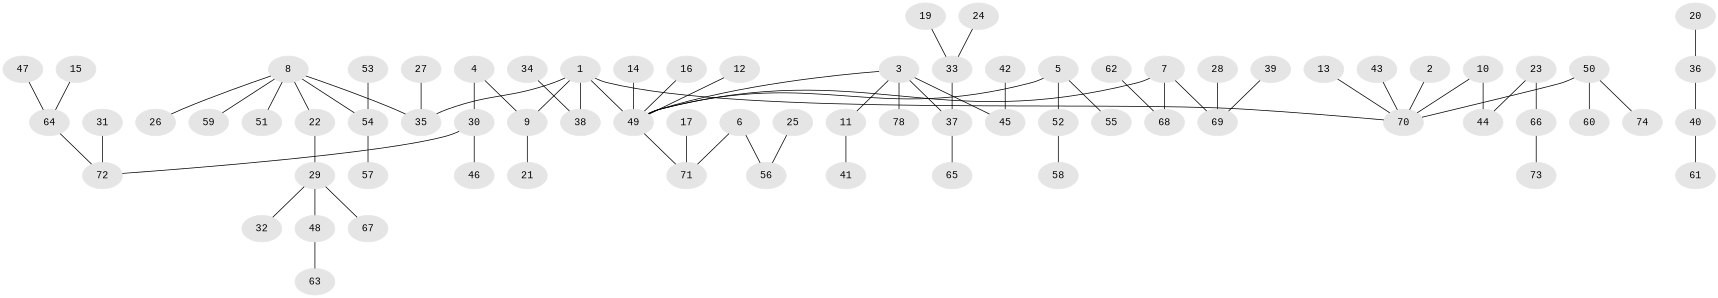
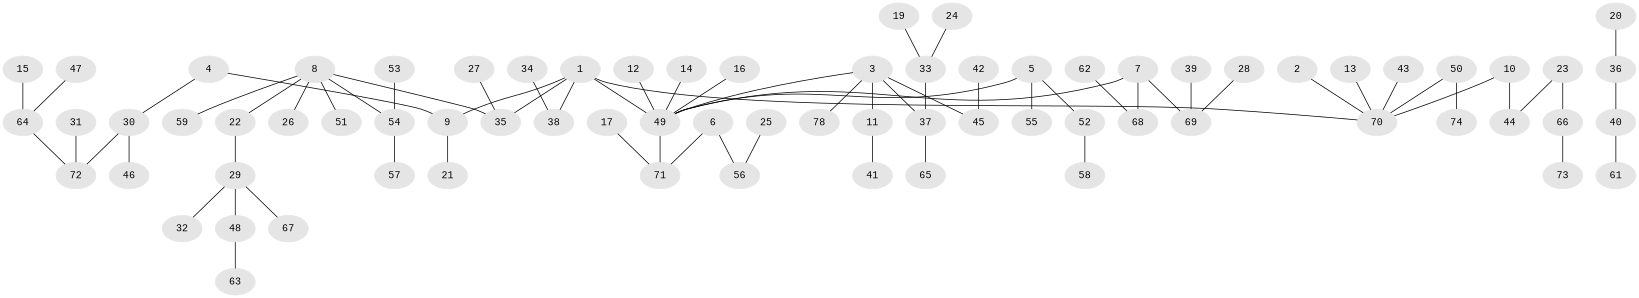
node "60": removed
